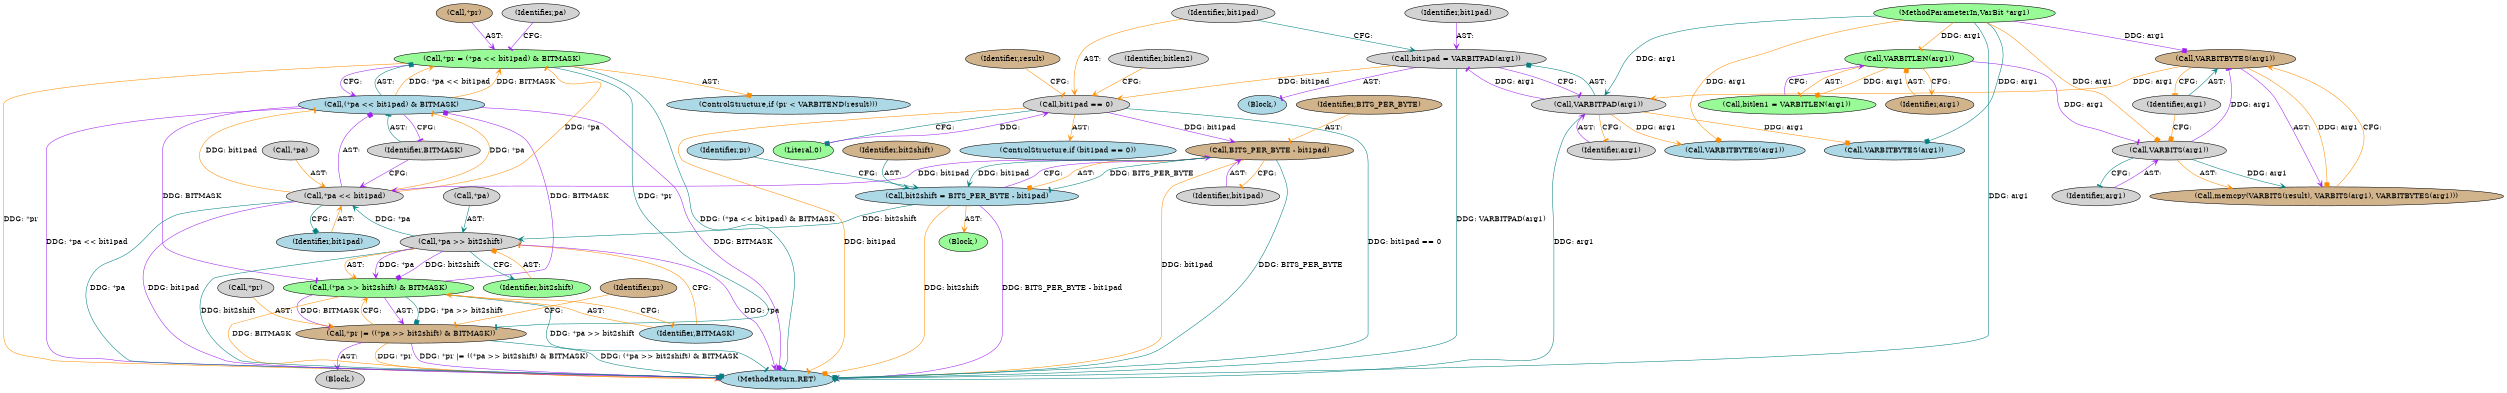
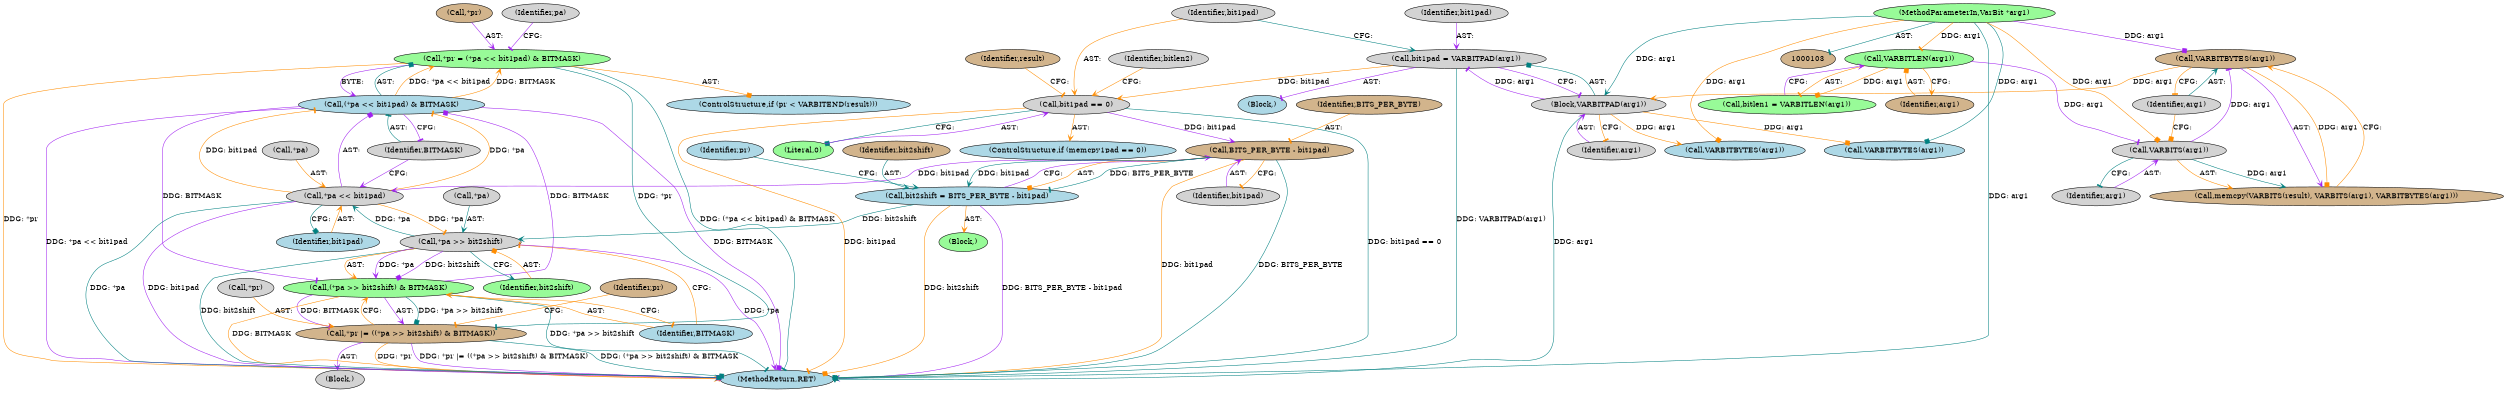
node "1000103": added
edge "(Call,*pr = (*pa << bit1pad) & BITMASK)" -> "(Call,(*pa << bit1pad) & BITMASK)": label "CFG: " -> "BYTE: "
node "(Call,VARBITPAD(arg1))": label "(Call,VARBITPAD(arg1))" -> "(Block,VARBITPAD(arg1))"
edge "(Literal,0)" -> "(Call,bit1pad == 0)": label "DDG: " -> "AST: "
edge "(Call,*pa << bit1pad)" -> "(Call,*pr = (*pa << bit1pad) & BITMASK)": now "(Call,*pa << bit1pad)" -> "(Call,*pa >> bit2shift)"
node "(ControlStructure,if (bit1pad == 0))": label "(ControlStructure,if (bit1pad == 0))" -> "(ControlStructure,if (memcpy1pad == 0))"
